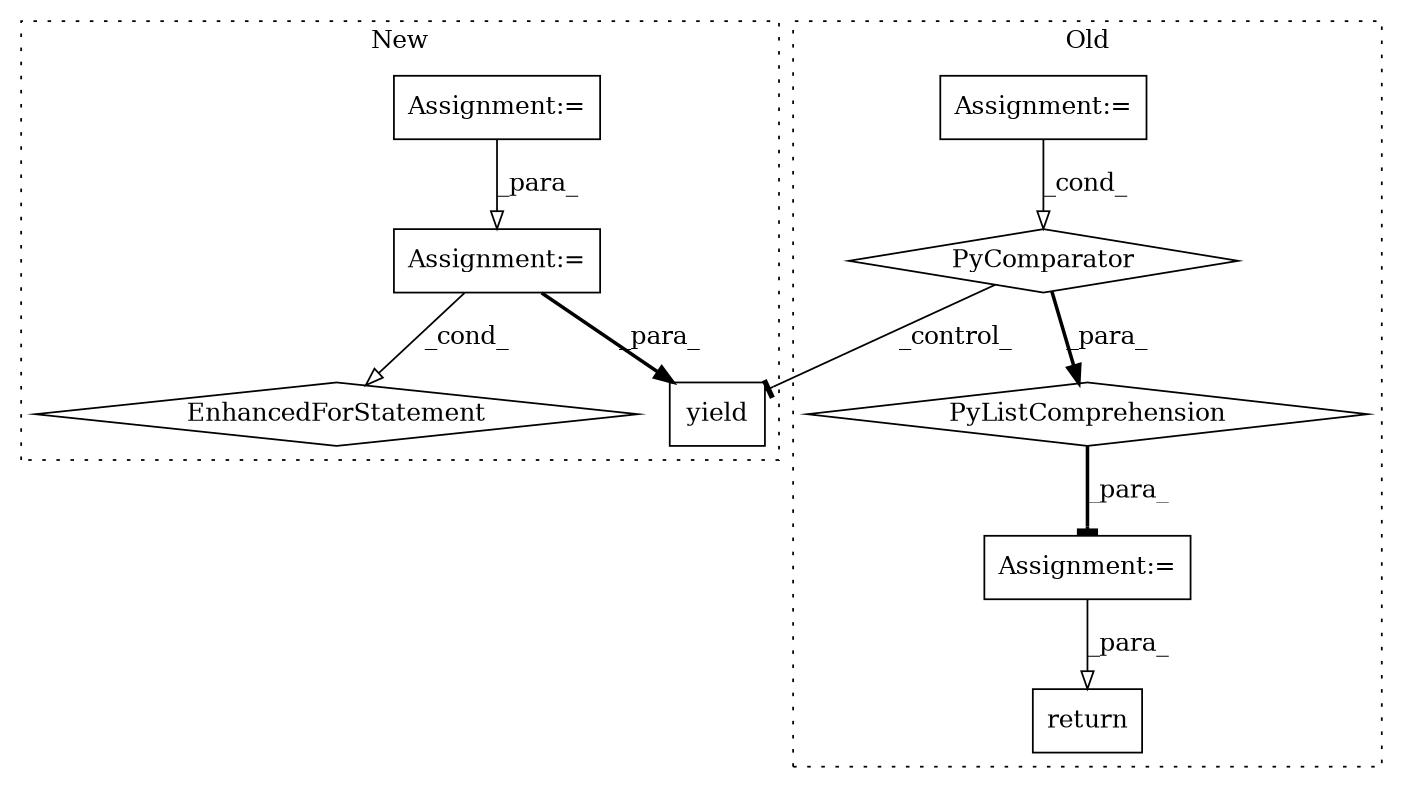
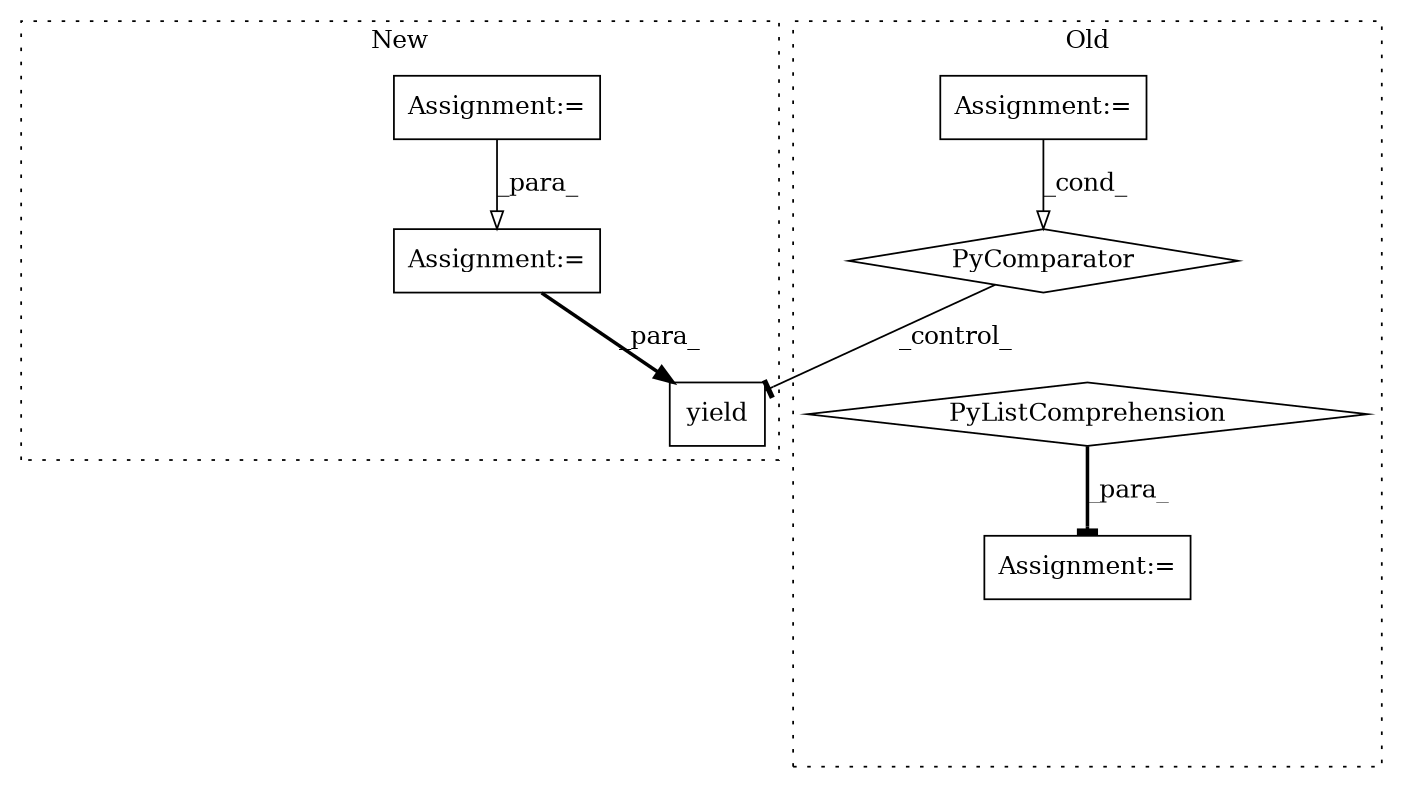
edge "PyComparator" -> "PyListComprehension": removed, label "_para_"
node "EnhancedForStatement": removed
node "return": removed
